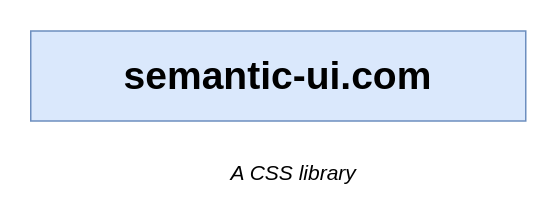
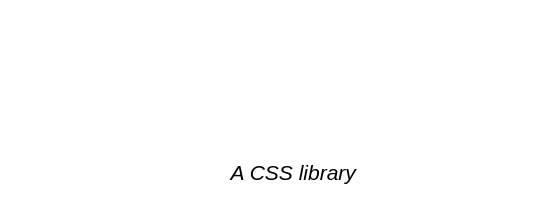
node "semantic-ui.com": removed
